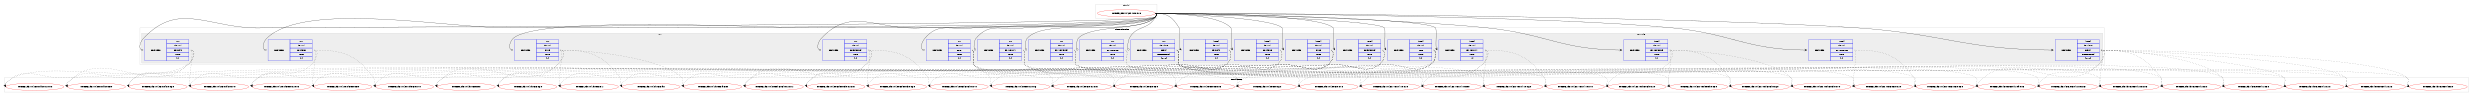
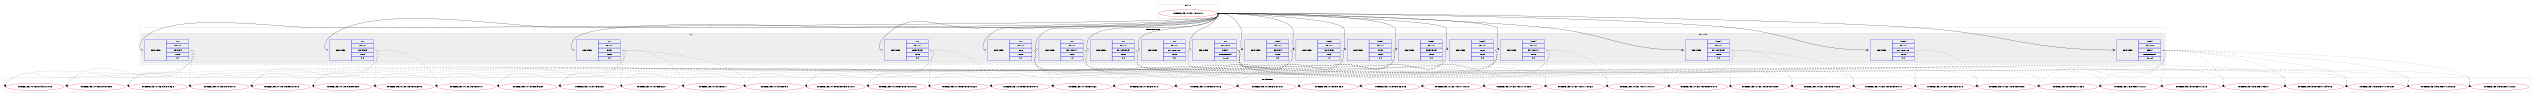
node "portage://dev-ml/ppx_jane-0.16.0-r1": added
